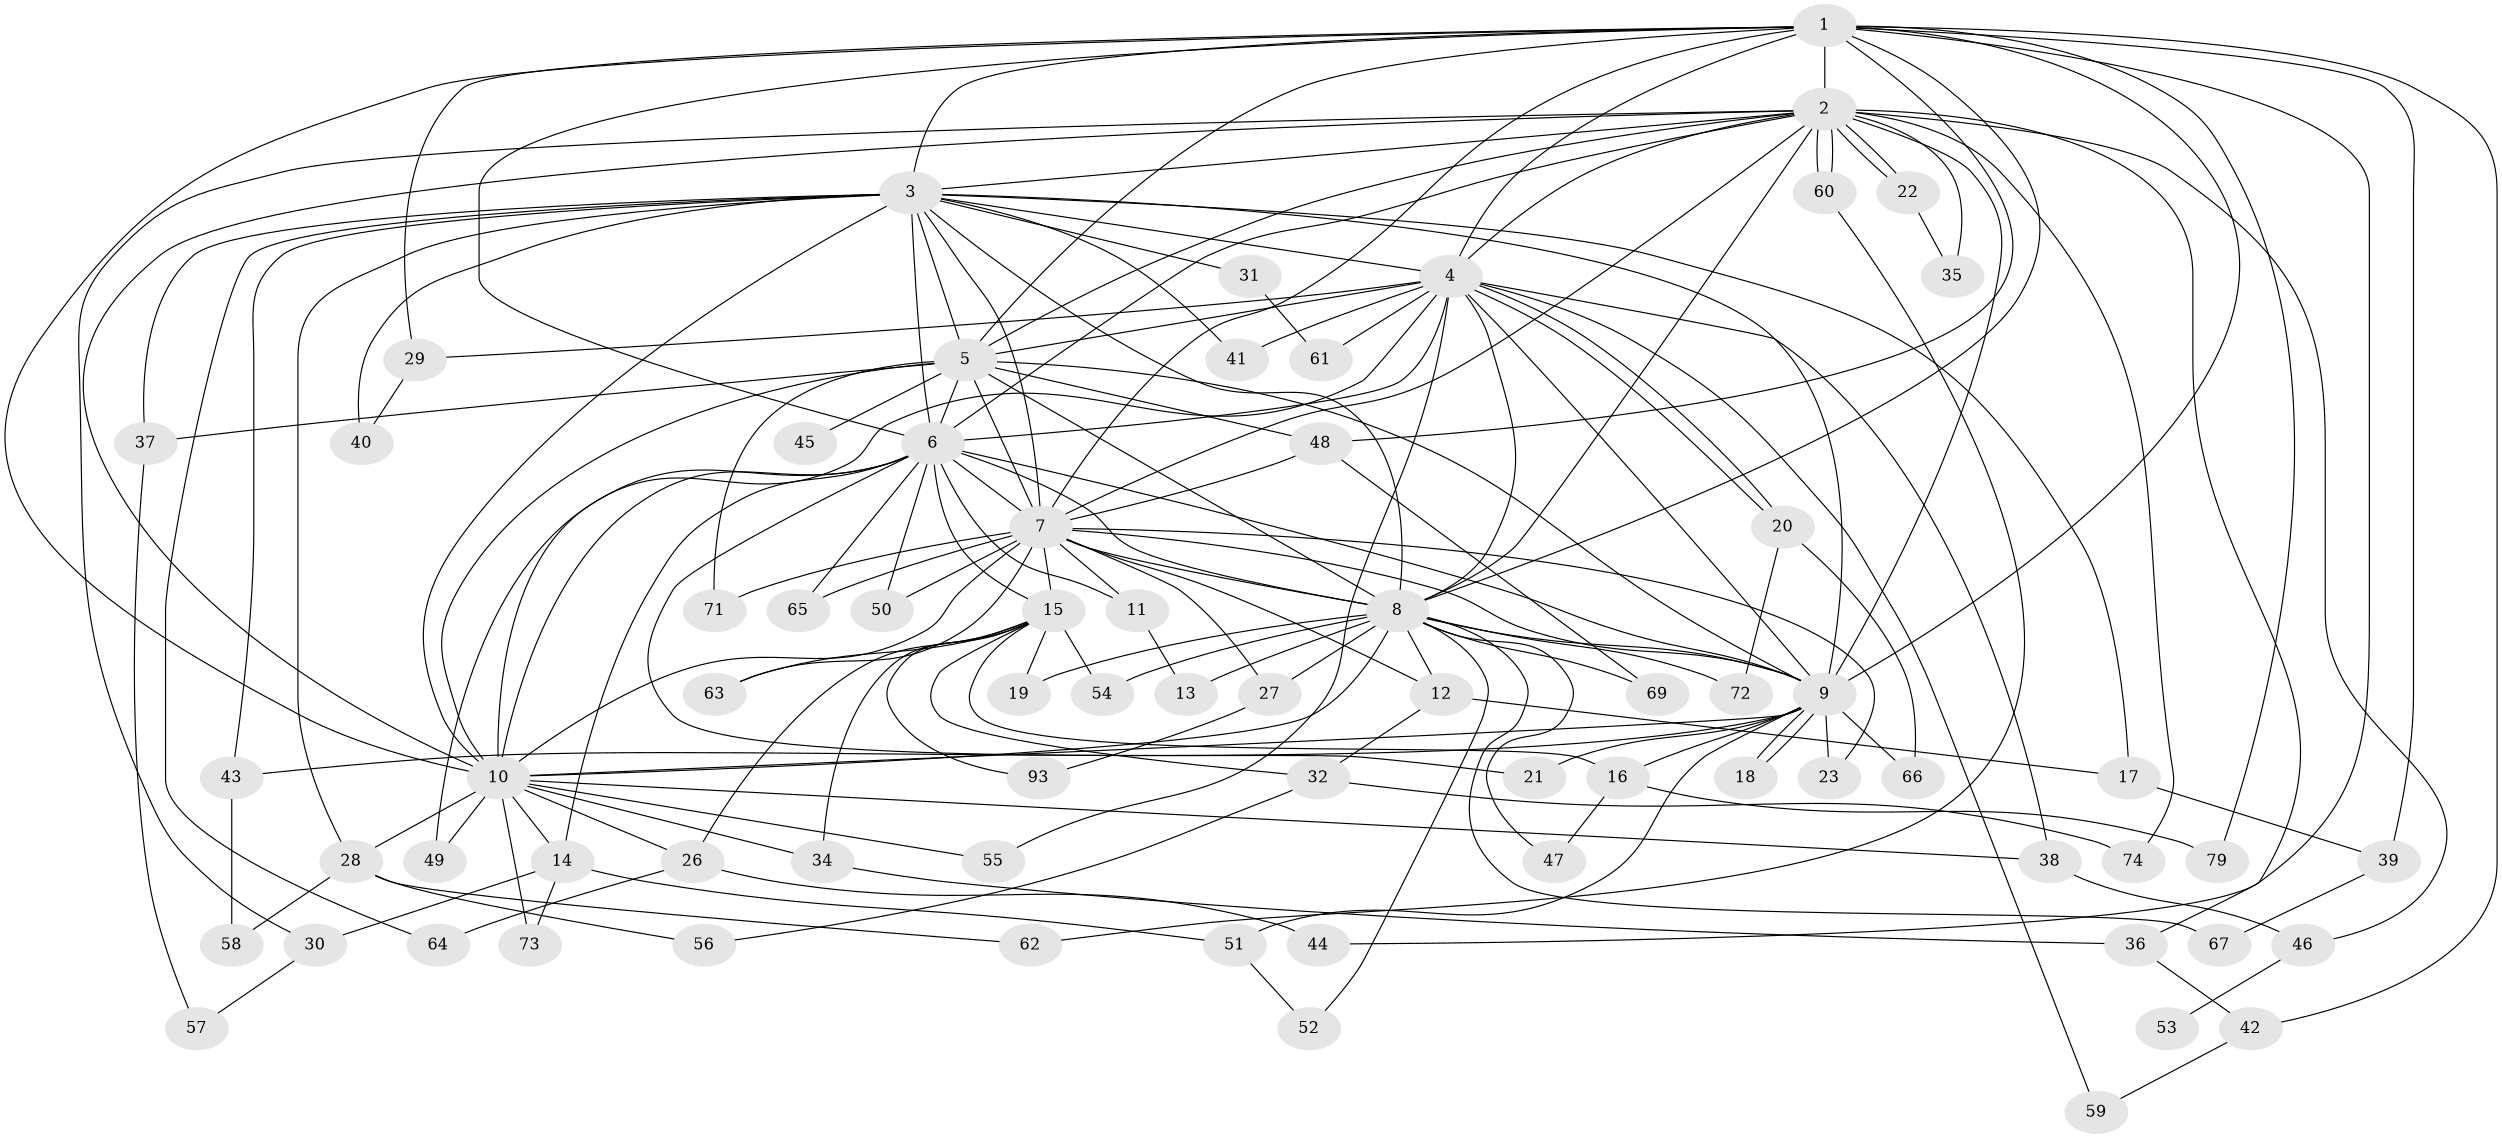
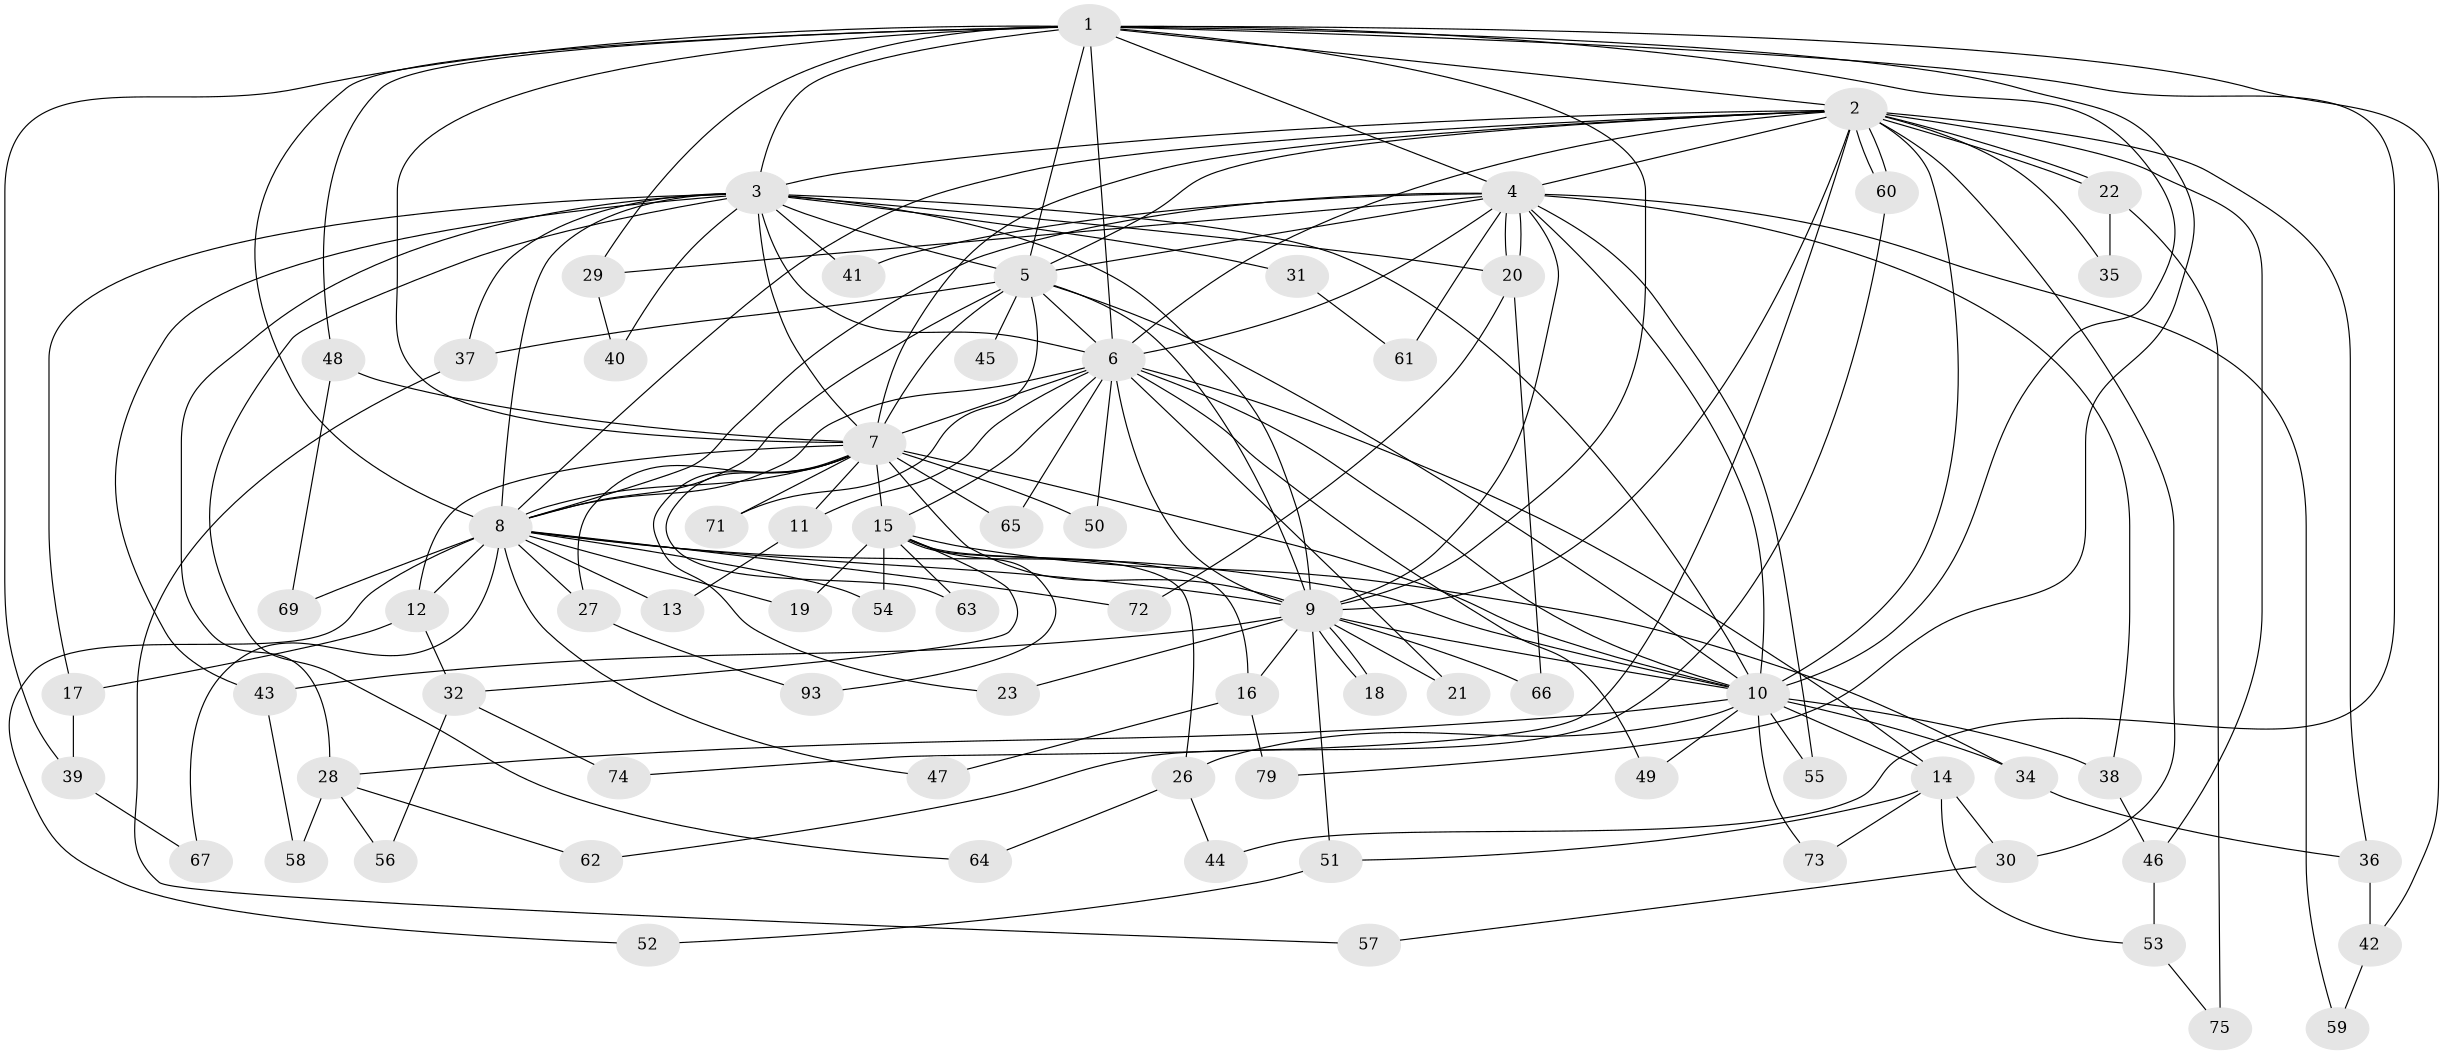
edge "3" -- "4": now "3" -- "20"
edge "5" -- "48": removed
edge "14" -- "53": added
node "75": added
